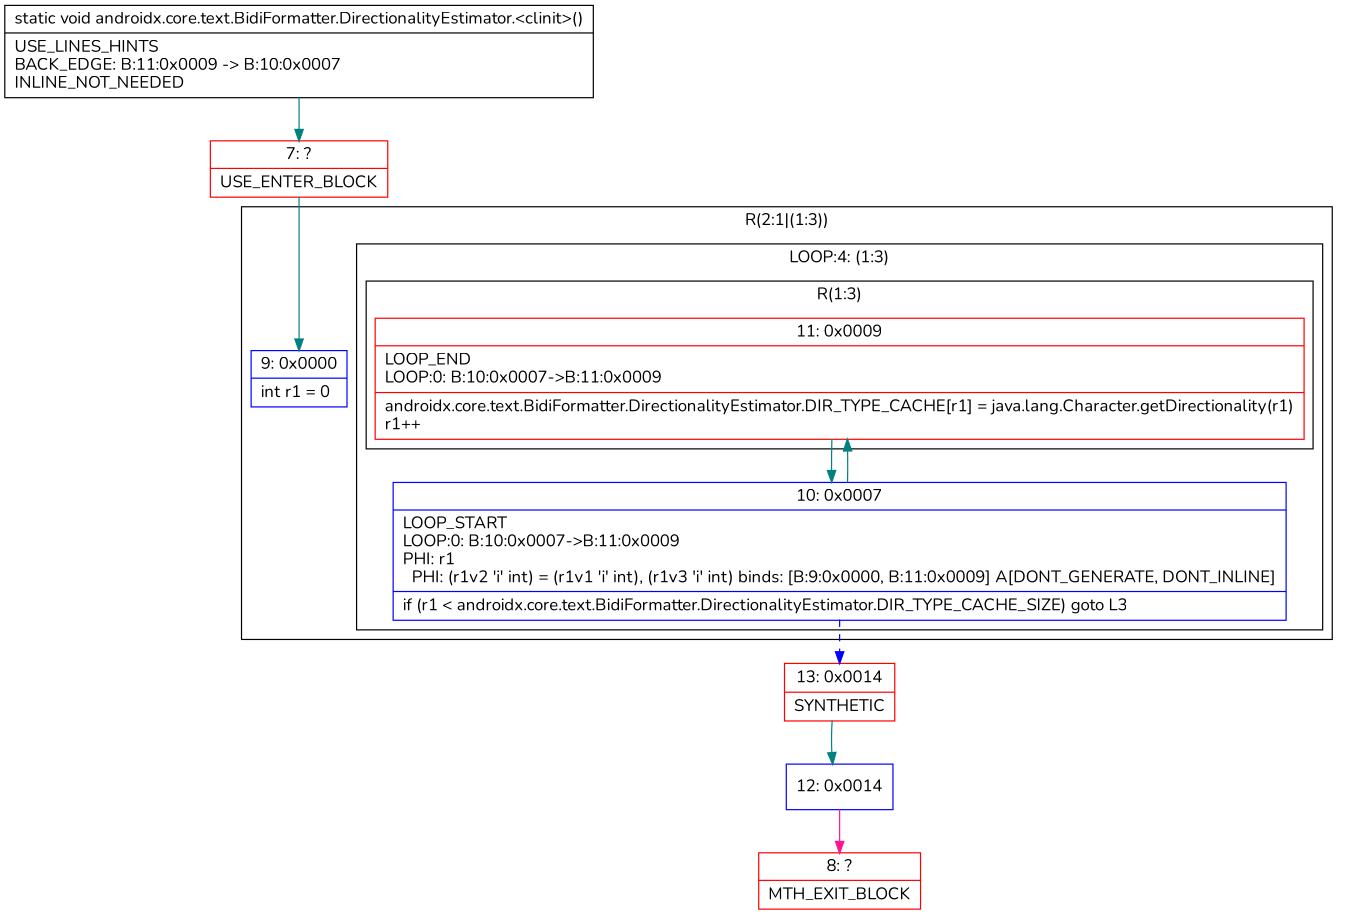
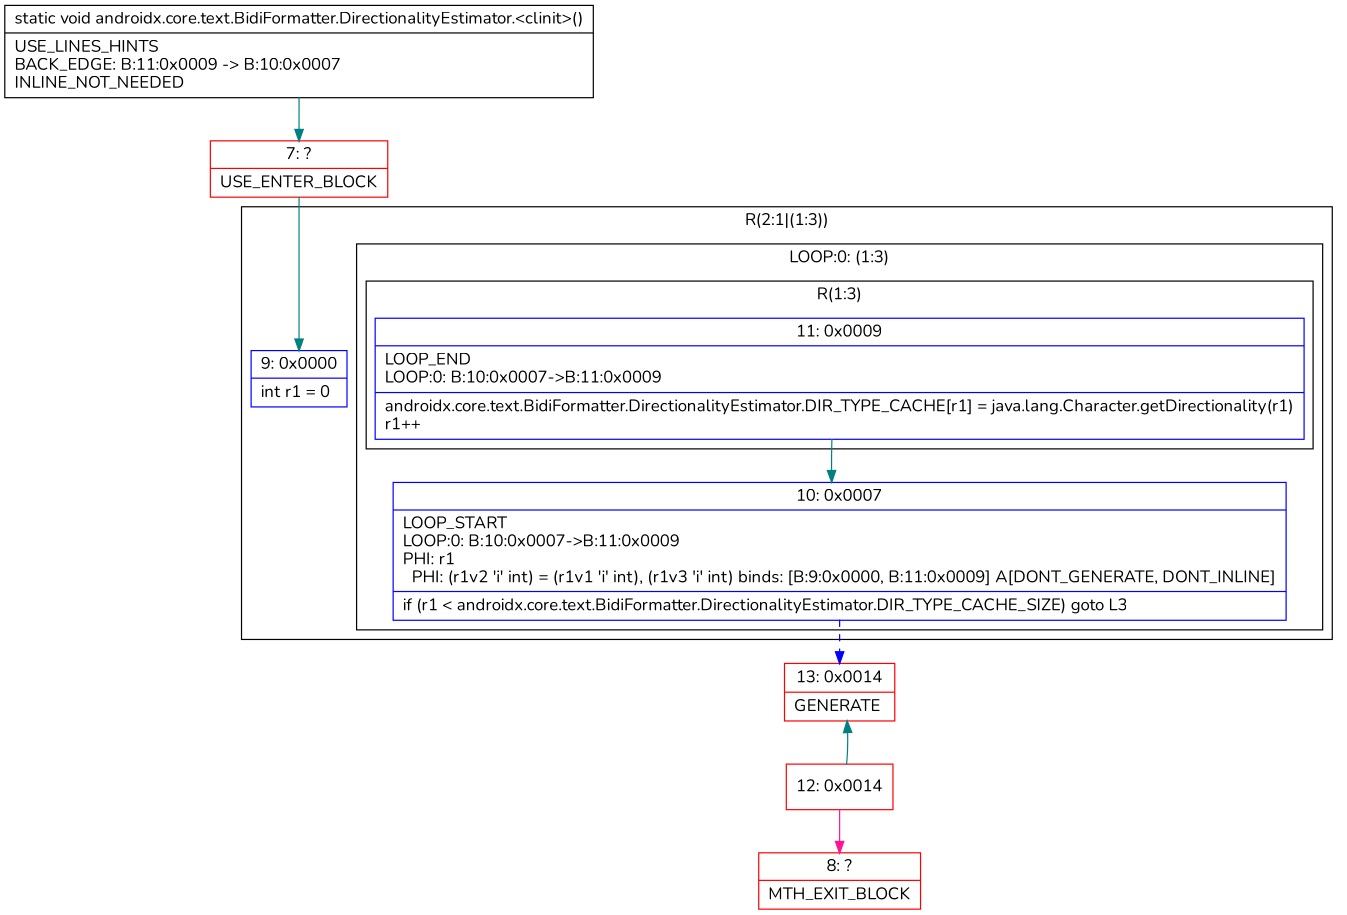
cluster "LOOP:4: (1:3)": label "LOOP:4: (1:3)" -> "LOOP:0: (1:3)"
node "11: 0x0009": color red -> blue
edge "10: 0x0007" -> "11: 0x0009": removed
node "13: 0x0014": text "SYNTHETIC" -> "GENERATE"
edge "13: 0x0014" -> "12: 0x0014": reversed
node "12: 0x0014": color blue -> red
